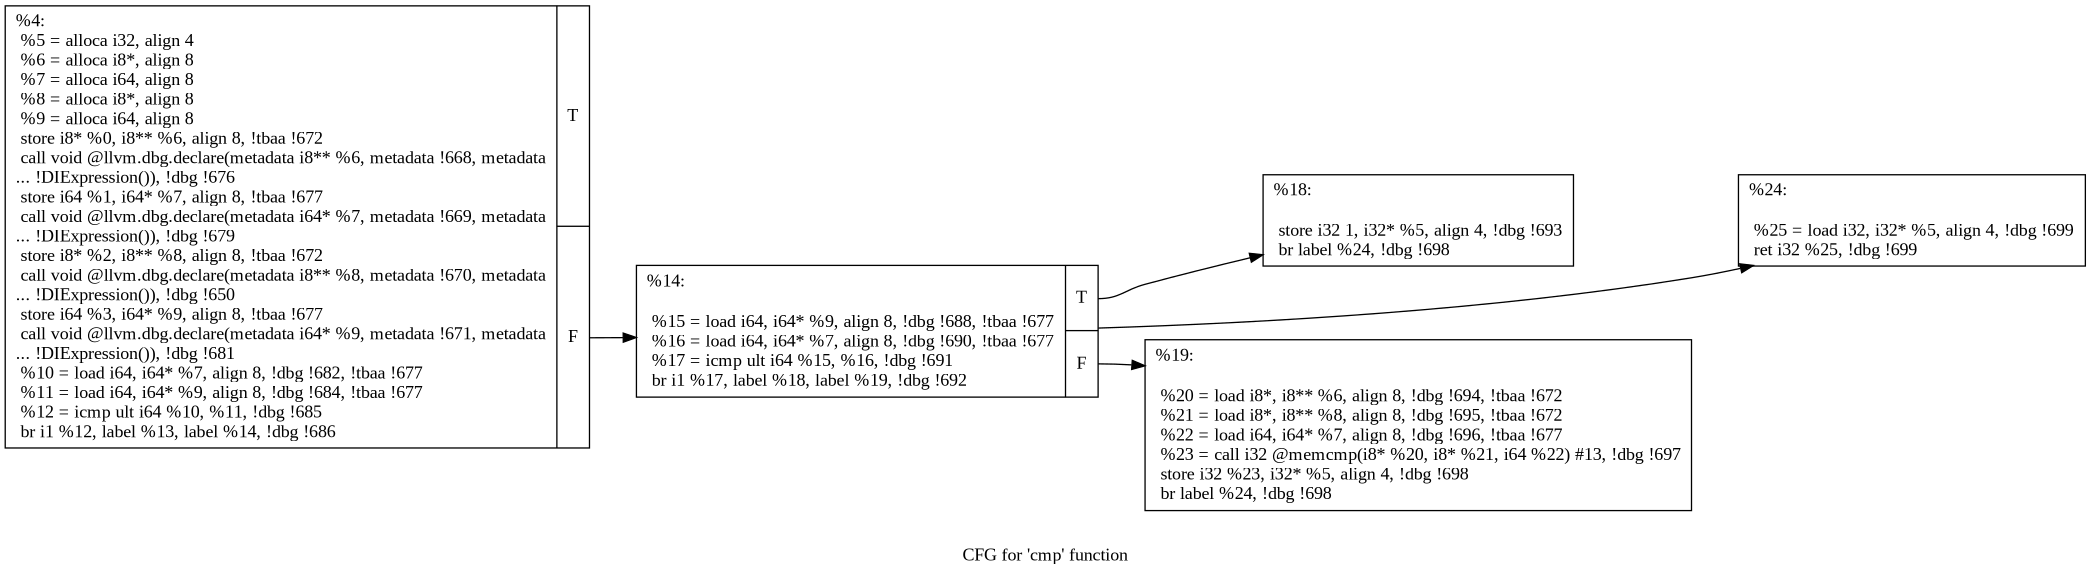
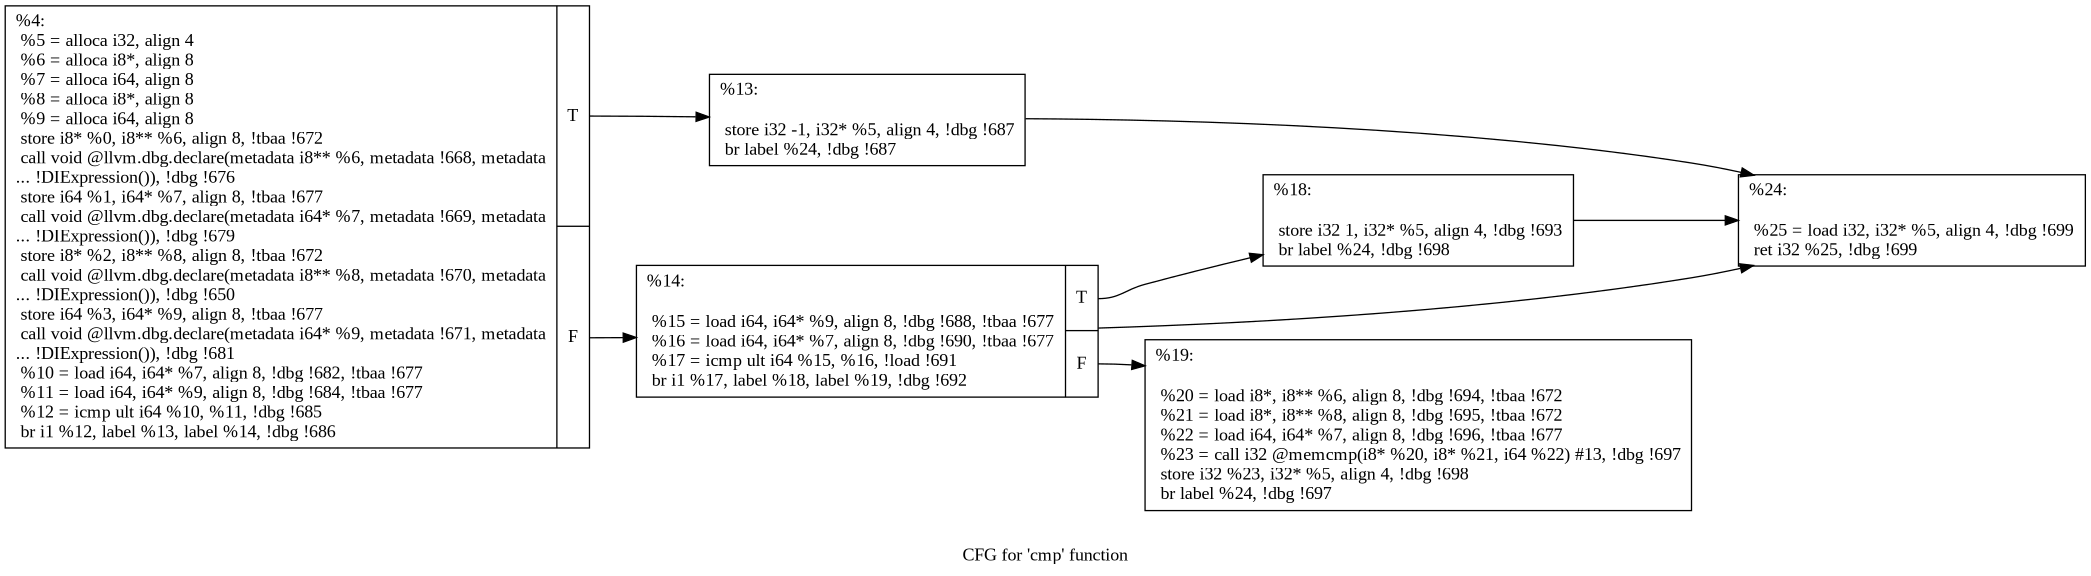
node "%13:": added
edge "%18:" -> "%24:": added
node "%14:": text "%17 = icmp ult i64 %15, %16, !dbg !691" -> "%17 = icmp ult i64 %15, %16, !load !691"
node "%19:": text "br label %24, !dbg !698" -> "br label %24, !dbg !697"
